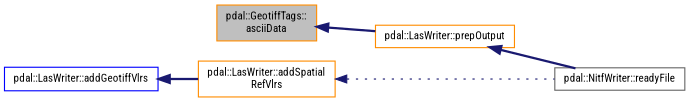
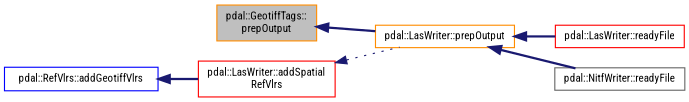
node "pdal::GeotiffTags:: asciiData": label "pdal::GeotiffTags:: asciiData" -> "pdal::GeotiffTags:: prepOutput"
node "pdal::LasWriter::readyFile": added
node "pdal::LasWriter::addGeotiffVlrs": label "pdal::LasWriter::addGeotiffVlrs" -> "pdal::RefVlrs::addGeotiffVlrs"
node "pdal::LasWriter::addSpatial RefVlrs": color darkorange -> red
edge "pdal::NitfWriter::readyFile" -> "pdal::LasWriter::addSpatial RefVlrs": now "pdal::LasWriter::prepOutput" -> "pdal::LasWriter::addSpatial RefVlrs"
